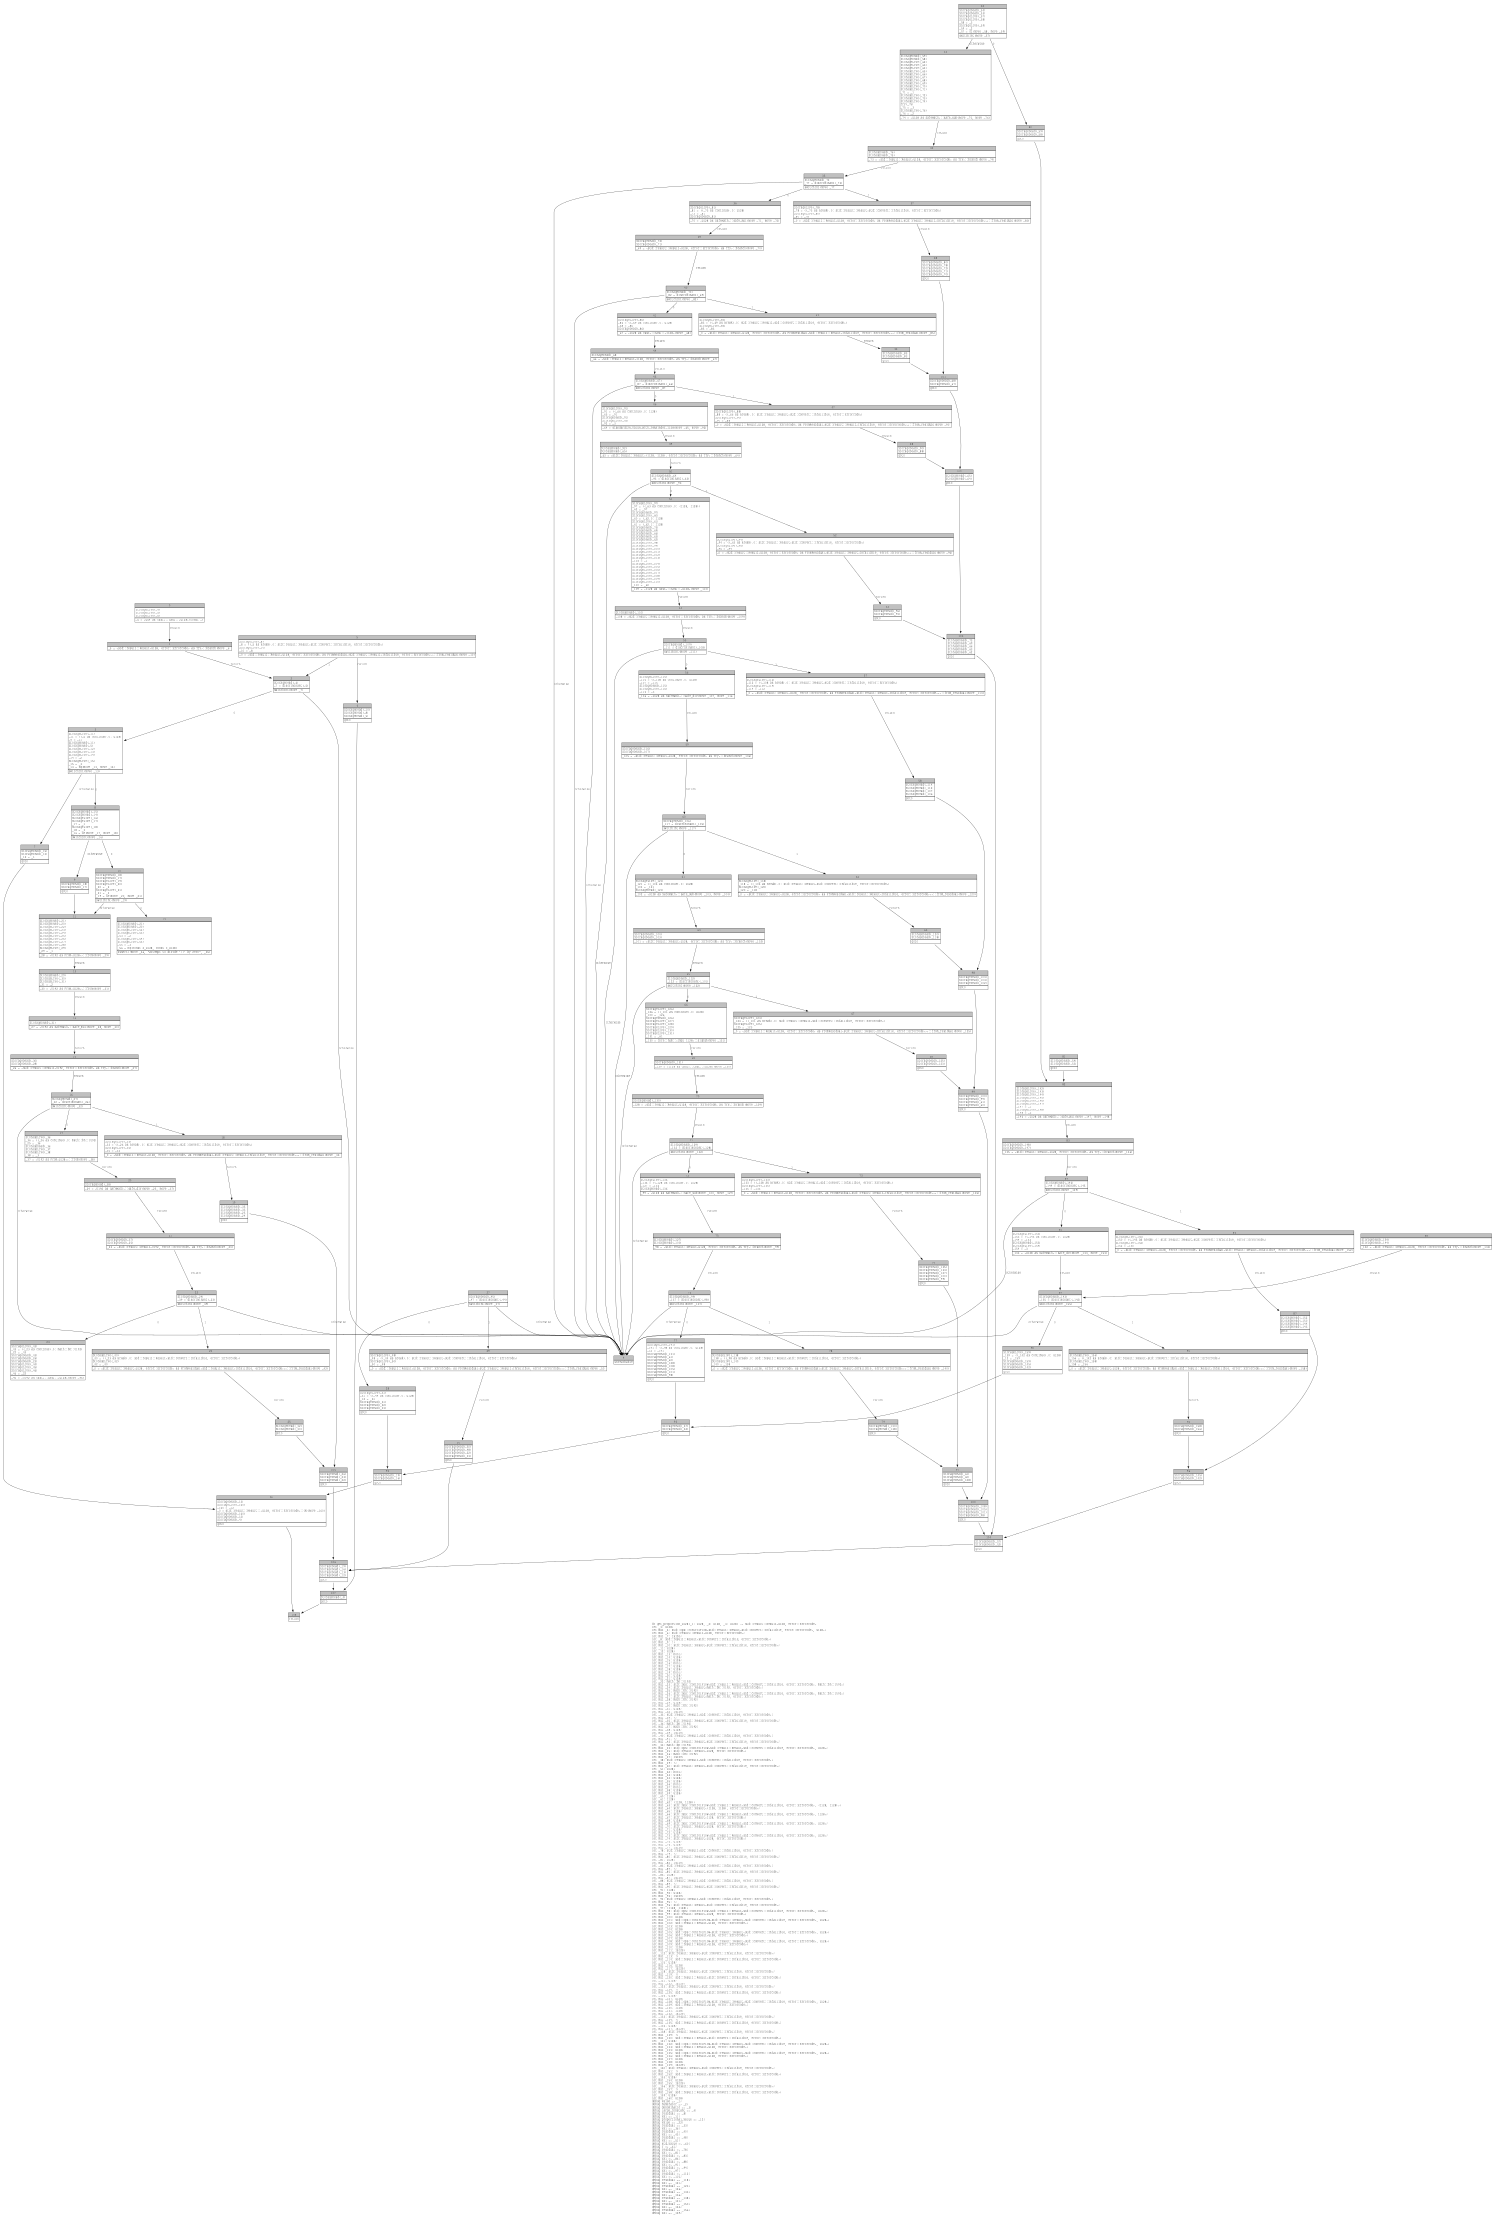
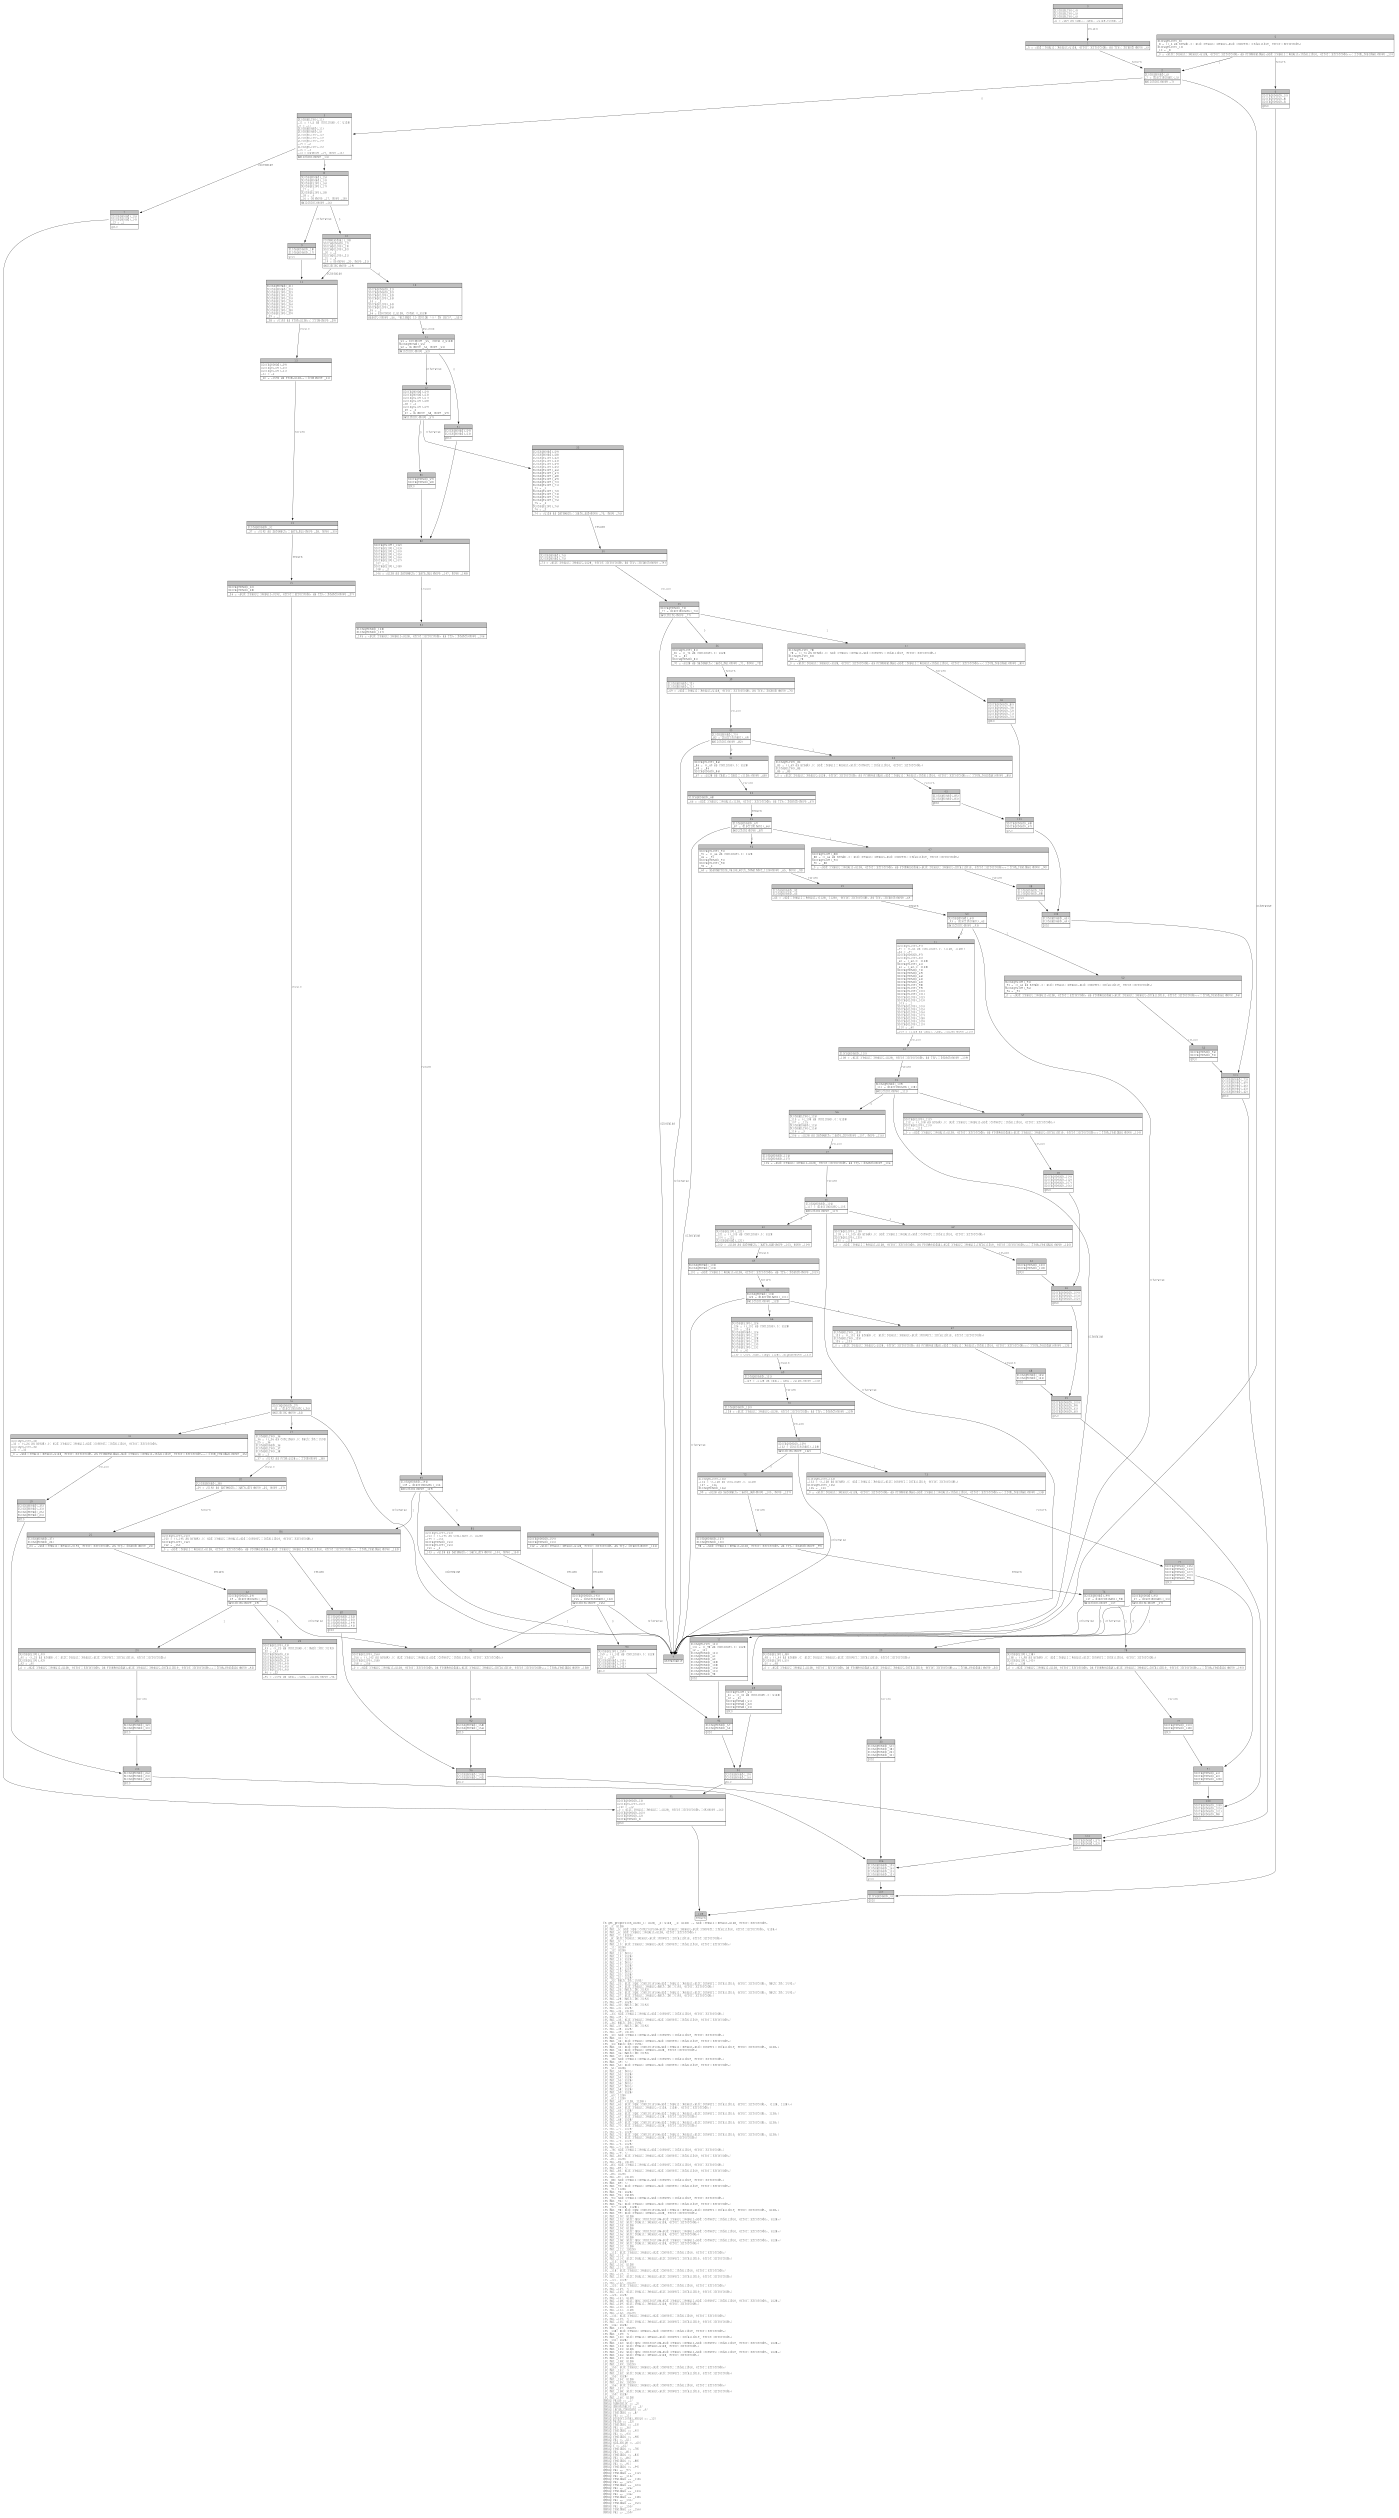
node "33": text "Try(_75)" -> "StorageLive(_75)"
node "31": added
node "10": text "StorageDead(_18)" -> "FromResidual(_18)"
edge "22" -> "4": now "22" -> "91"
